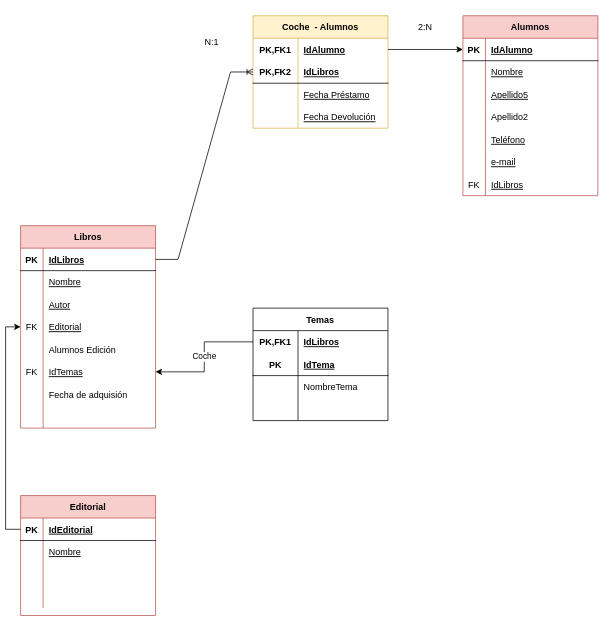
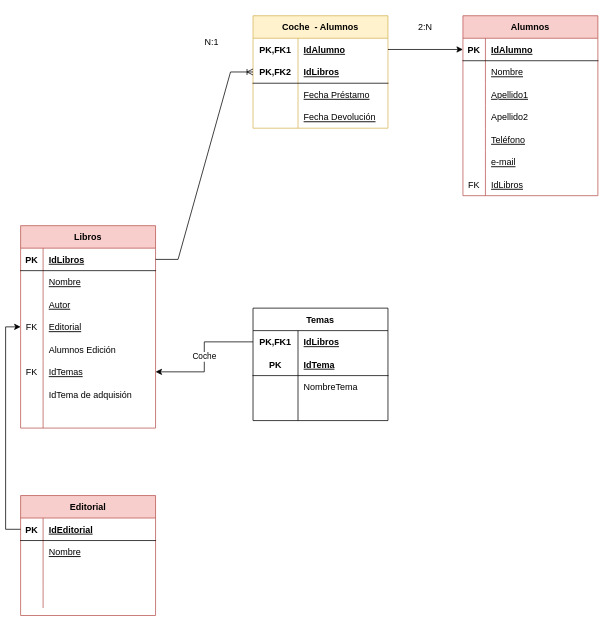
node "Apellido5": label "Apellido5" -> "Apellido1"
node "Fecha de adquisión": label "Fecha de adquisión" -> "IdTema de adquisión"
